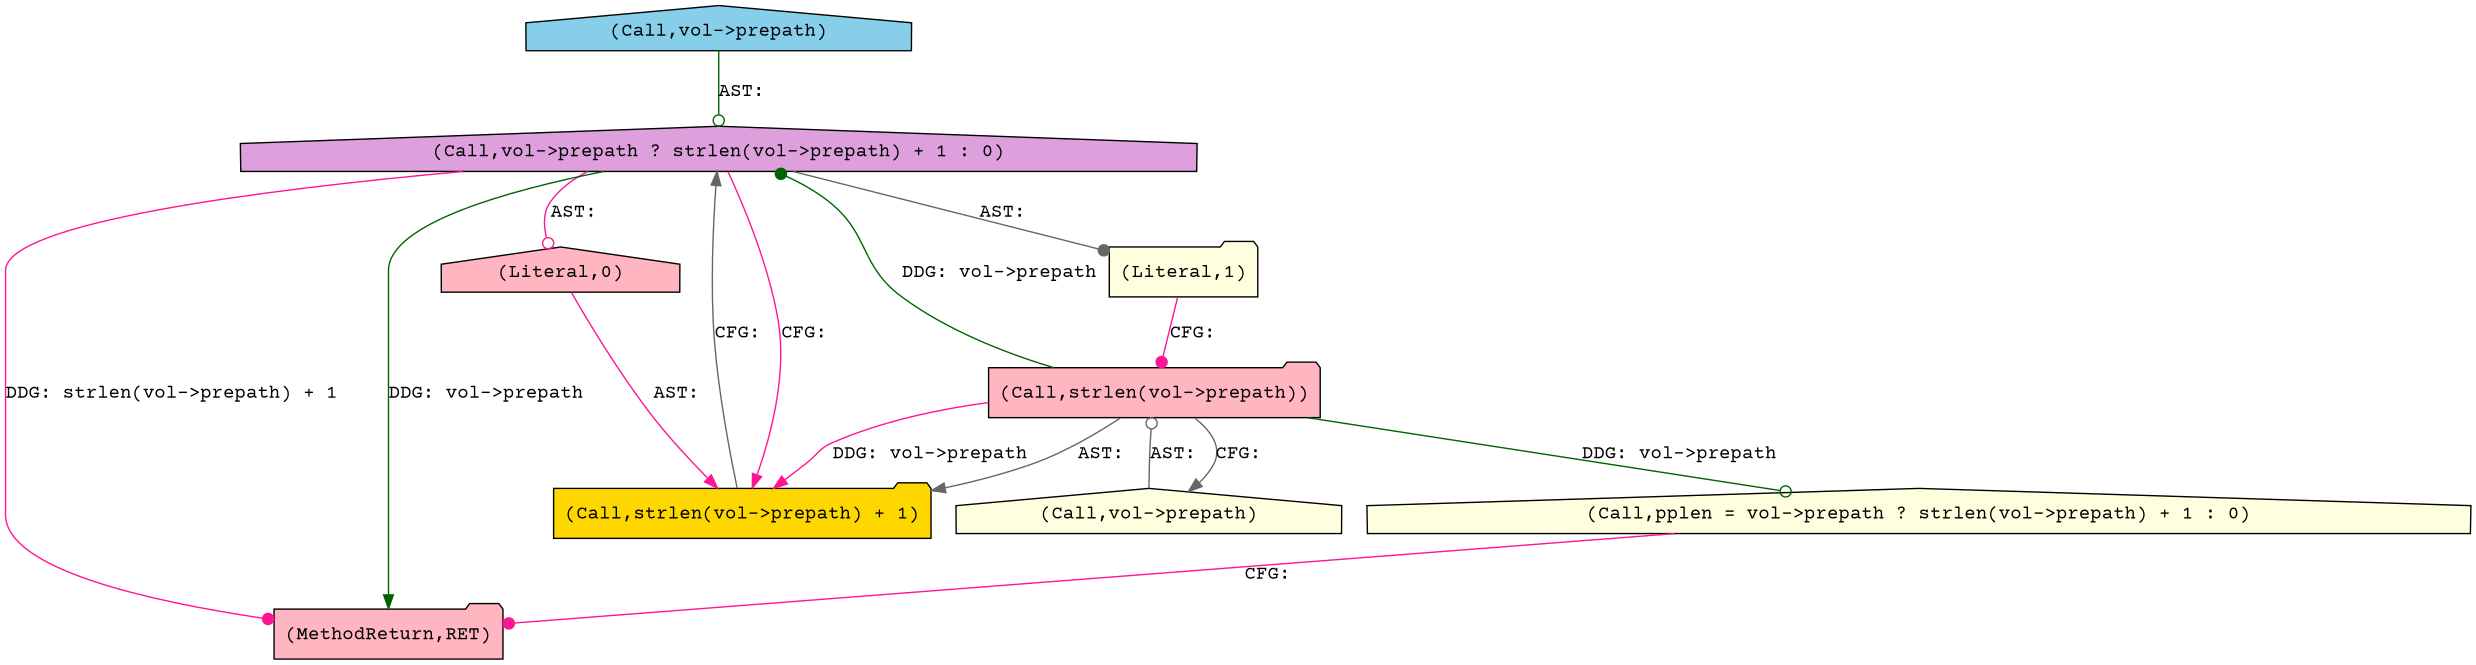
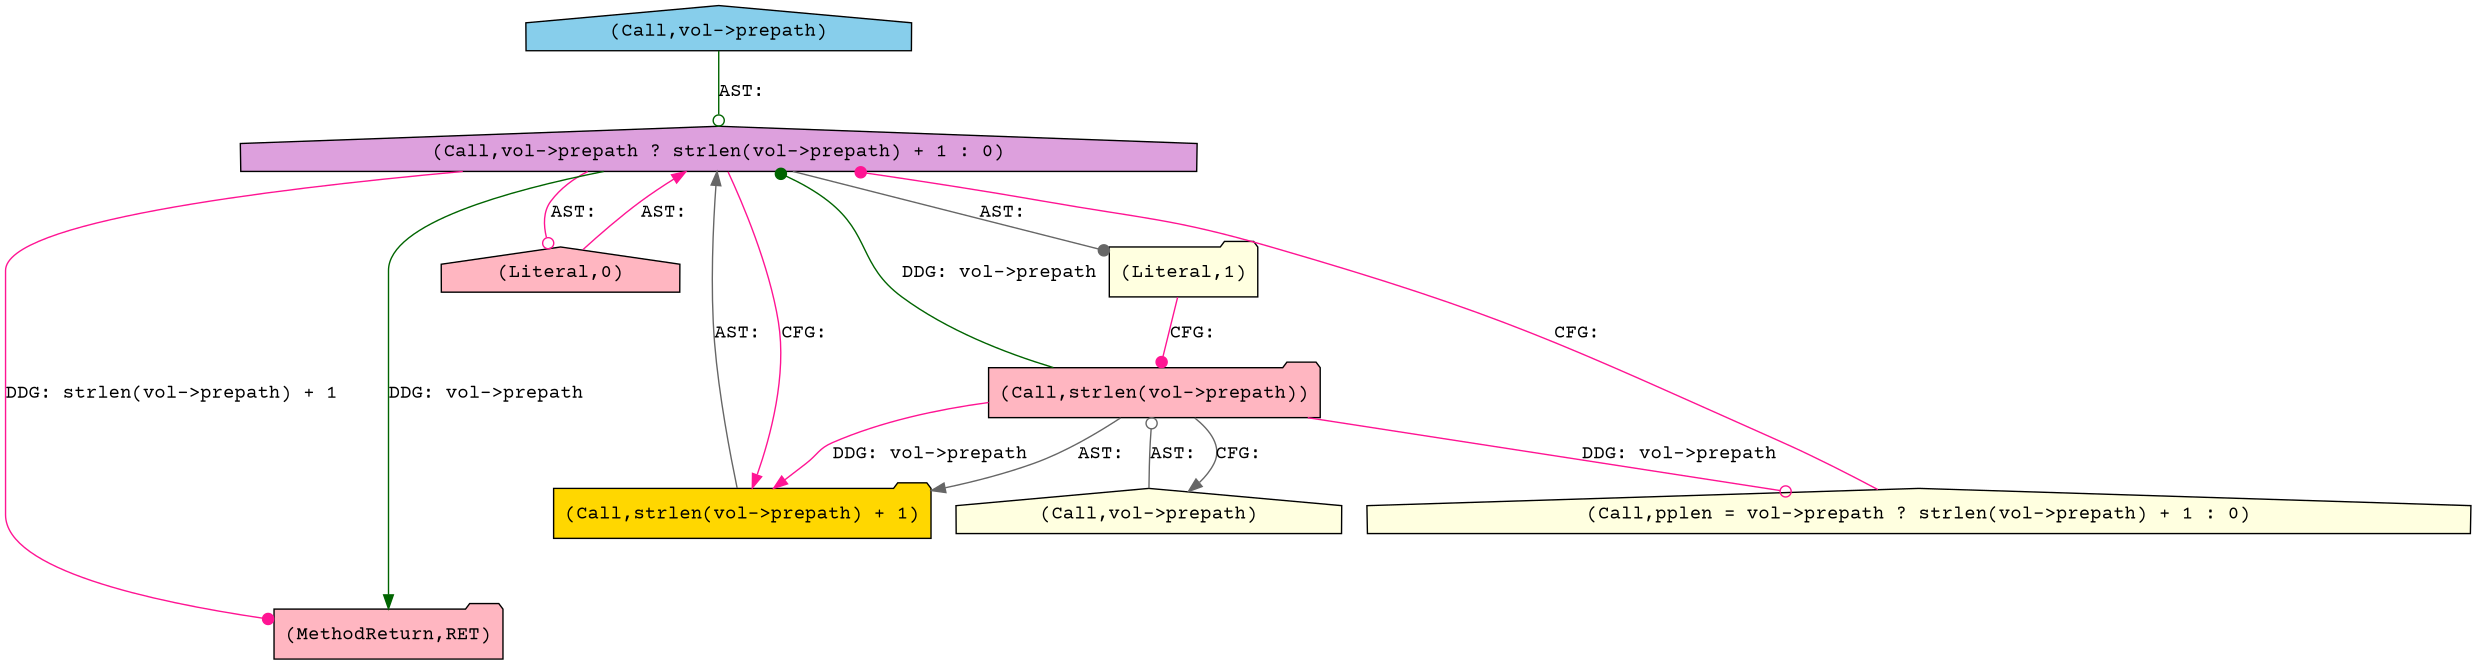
edge "(Call,strlen(vol->prepath) + 1)" -> "(Call,vol->prepath ? strlen(vol->prepath) + 1 : 0)": label "CFG: " -> "AST: "
edge "(Literal,0)" -> "(Call,strlen(vol->prepath) + 1)": now "(Literal,0)" -> "(Call,vol->prepath ? strlen(vol->prepath) + 1 : 0)"
edge "(Call,strlen(vol->prepath))" -> "(Call,pplen = vol->prepath ? strlen(vol->prepath) + 1 : 0)": color darkgreen -> deeppink
edge "(Call,pplen = vol->prepath ? strlen(vol->prepath) + 1 : 0)" -> "(MethodReturn,RET)": now "(Call,pplen = vol->prepath ? strlen(vol->prepath) + 1 : 0)" -> "(Call,vol->prepath ? strlen(vol->prepath) + 1 : 0)"
